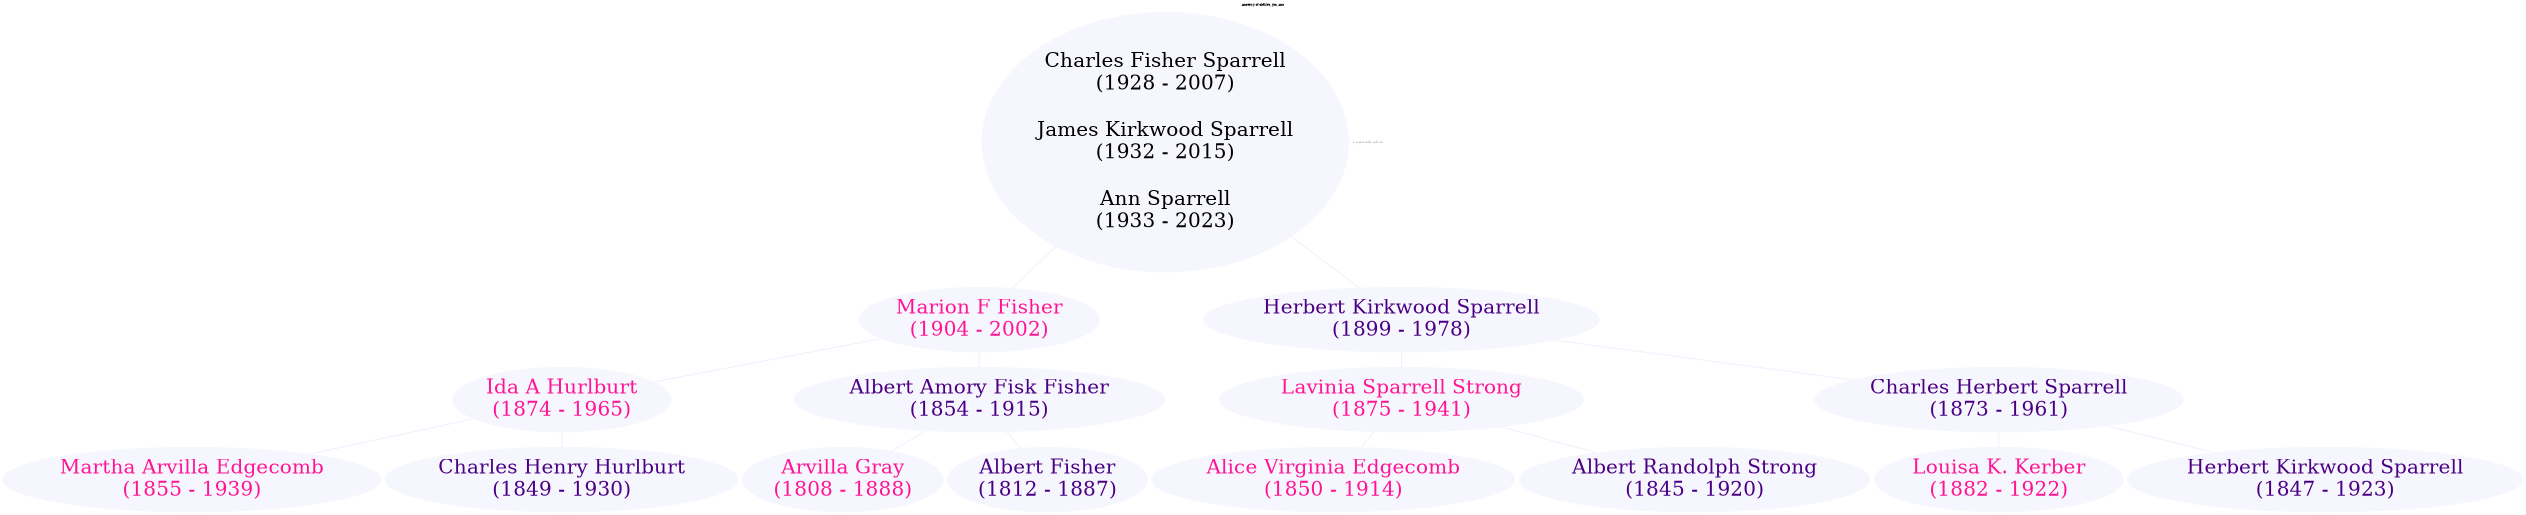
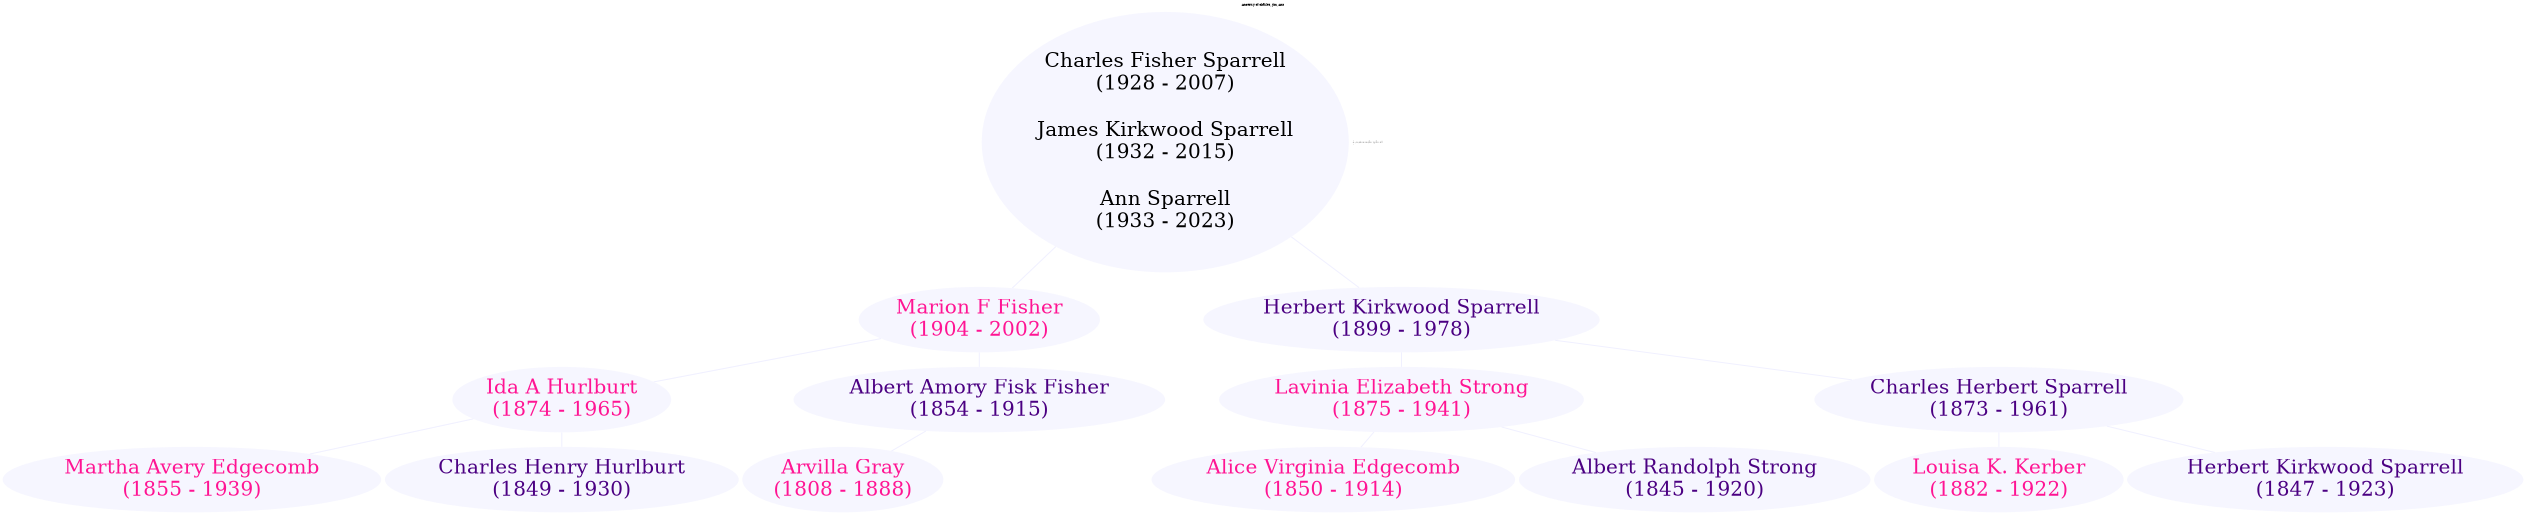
node "Lavinia Sparrell Strong (1875 - 1941)": label "Lavinia Sparrell Strong (1875 - 1941)" -> "Lavinia Elizabeth Strong (1875 - 1941)"
node "Martha Arvilla Edgecomb (1855 - 1939)": label "Martha Arvilla Edgecomb (1855 - 1939)" -> "Martha Avery Edgecomb (1855 - 1939)"
node "Albert Fisher (1812 - 1887)": removed
